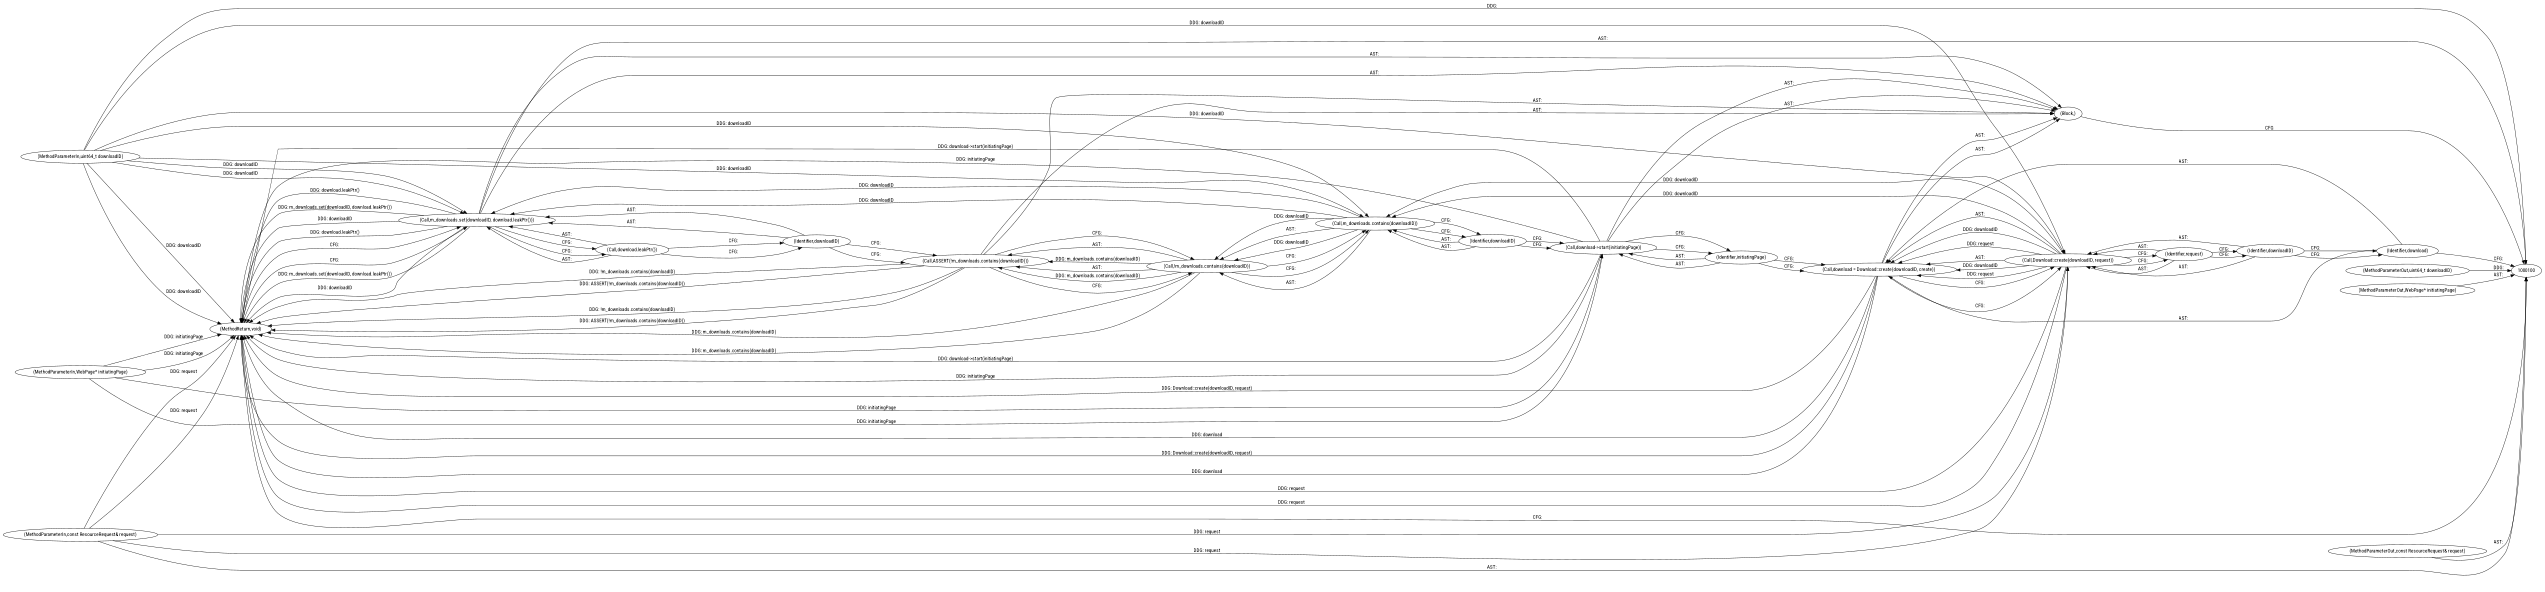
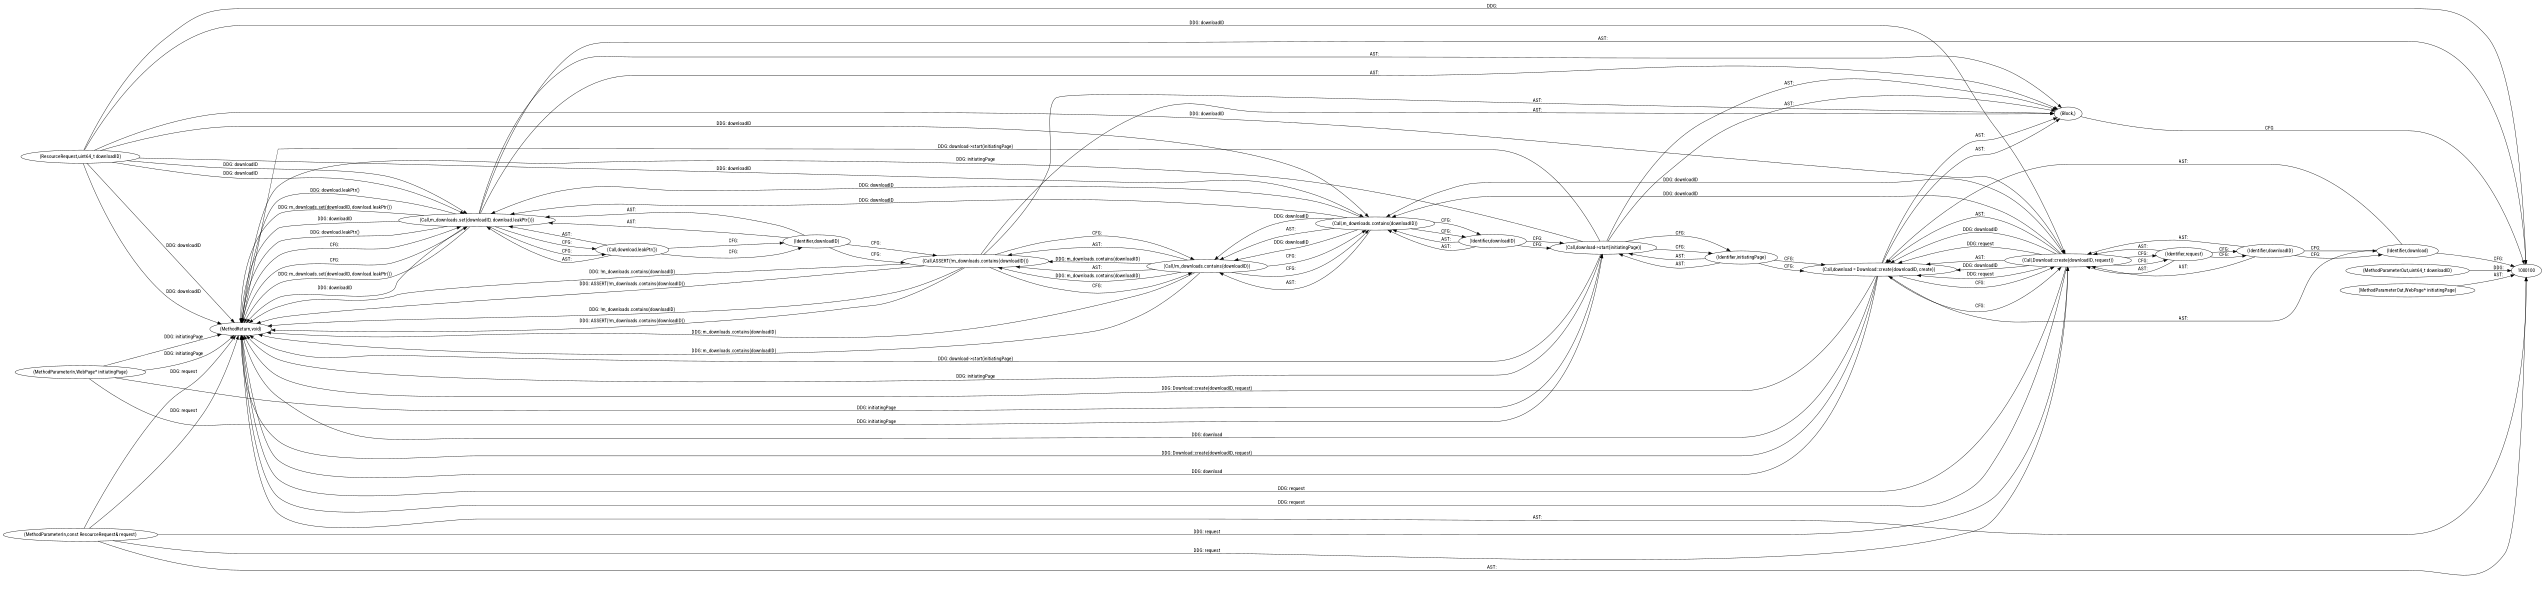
node "(MethodParameterIn,uint64_t downloadID)": label "(MethodParameterIn,uint64_t downloadID)" -> "(ResourceRequest,uint64_t downloadID)"
edge "(MethodReturn,void)" -> "1000100": label "CFG: " -> "AST: "
node "(MethodParameterOut,const ResourceRequest& request)": removed
